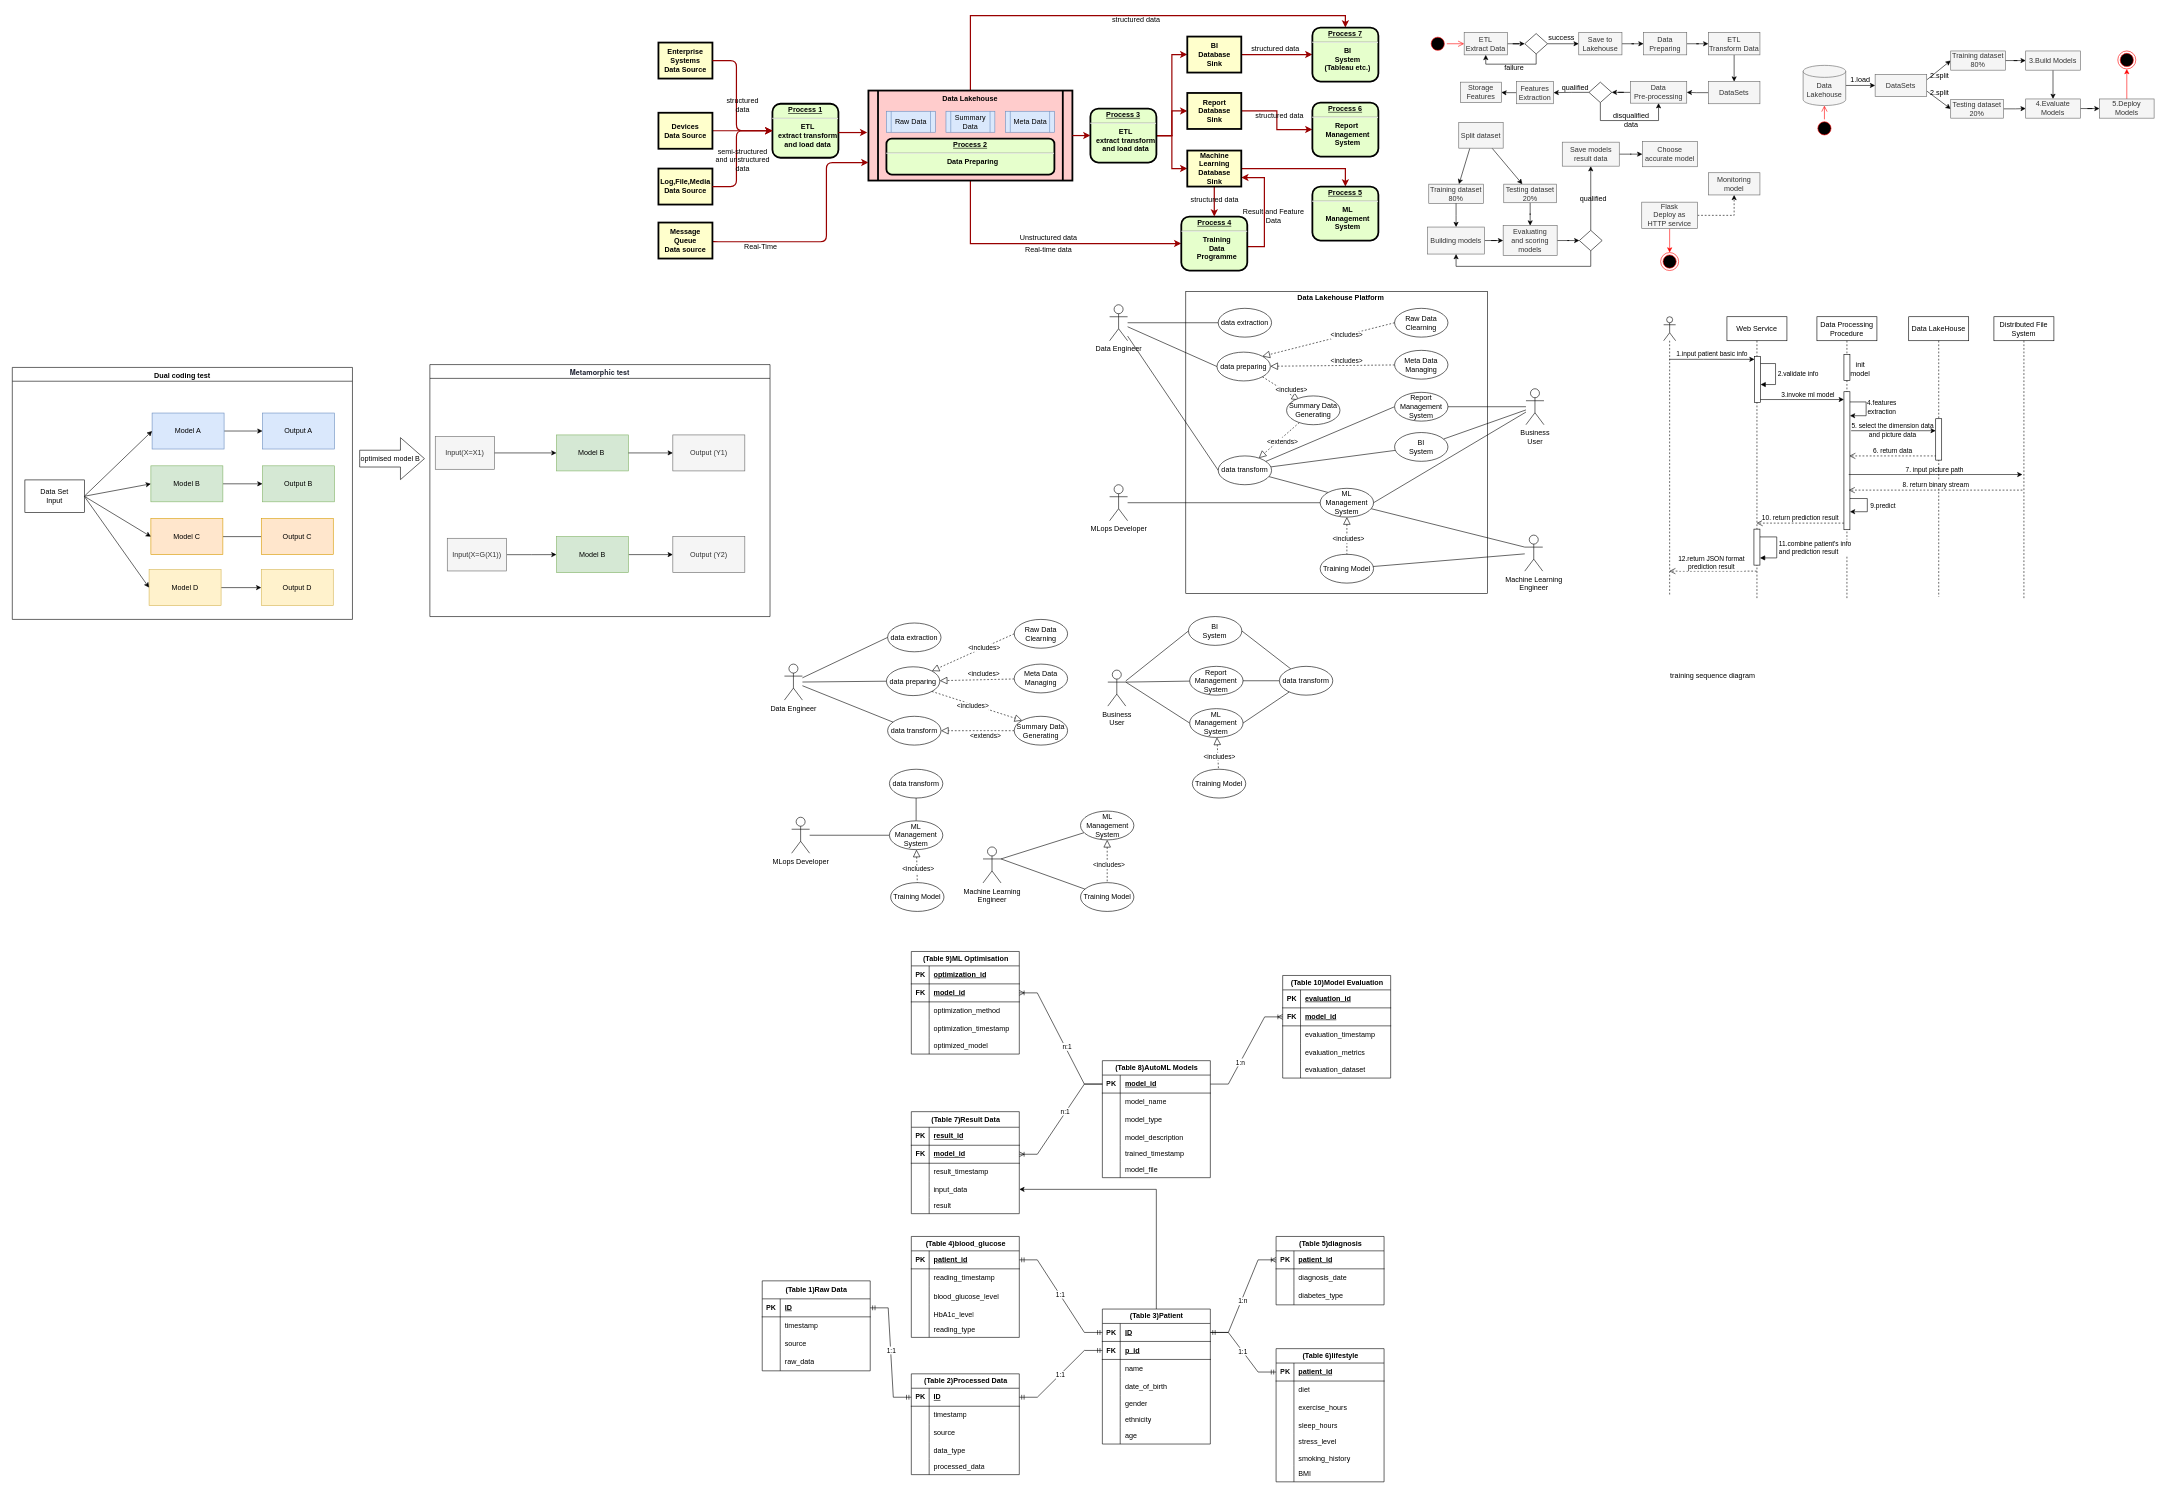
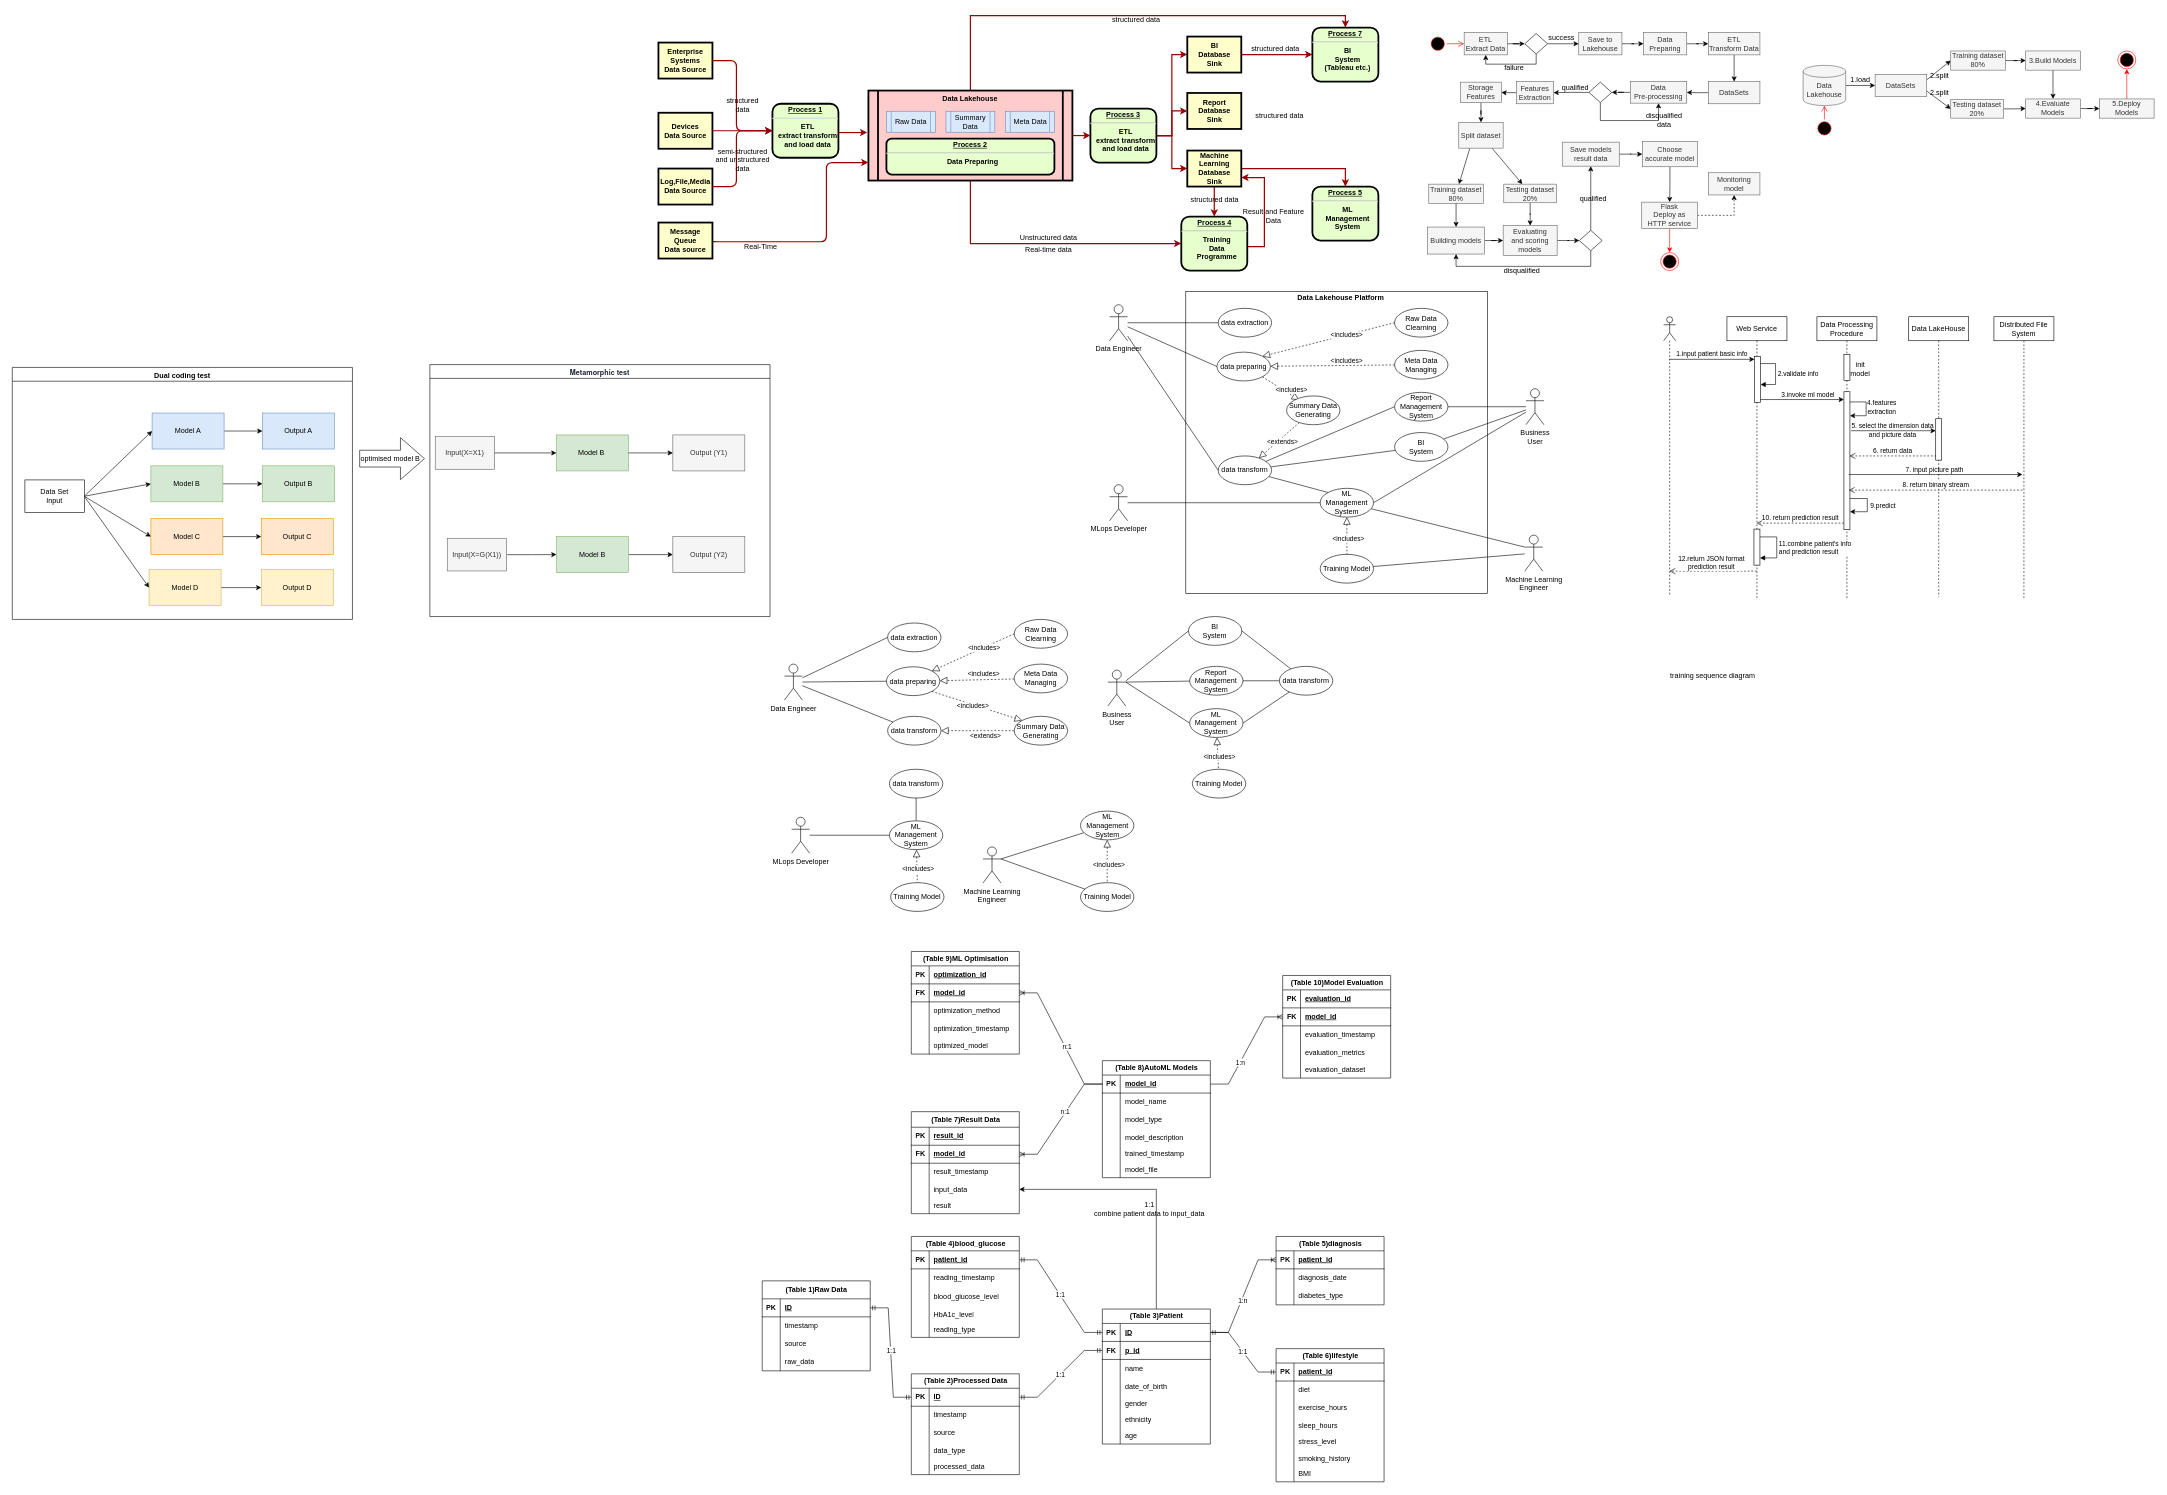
edge "Storage Features" -> "Split dataset": added
edge "Report Database Sink" -> "Process 6 Report Management System": removed
node "disqualified data": moved (1631, 120) -> (1664, 120)
node "Process 6 Report Management System": removed
edge "Choose accurate model" -> "Flask Deploy as HTTP service": added
node "disqualified": added
edge "Model C" -- "Output C": arrowhead none -> classic
node "1:1 combine patient data to input_data": added
